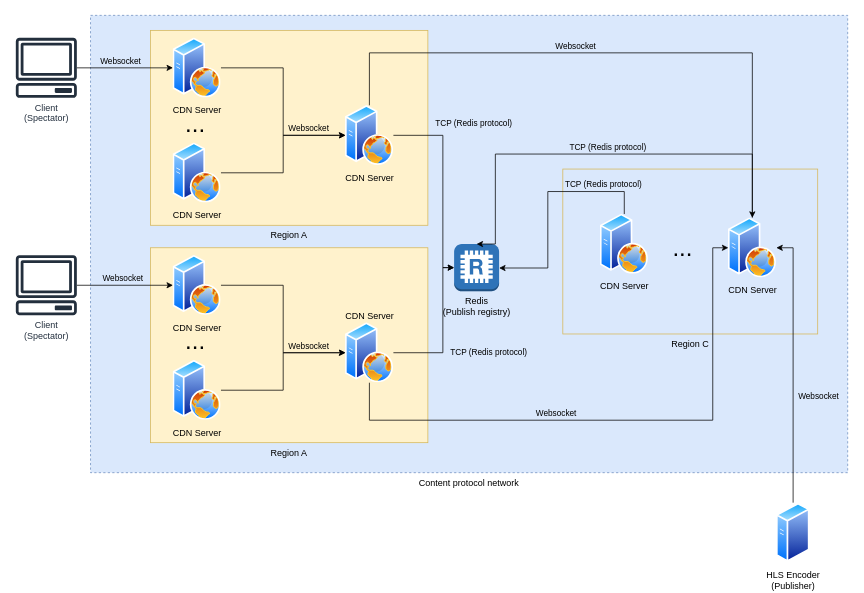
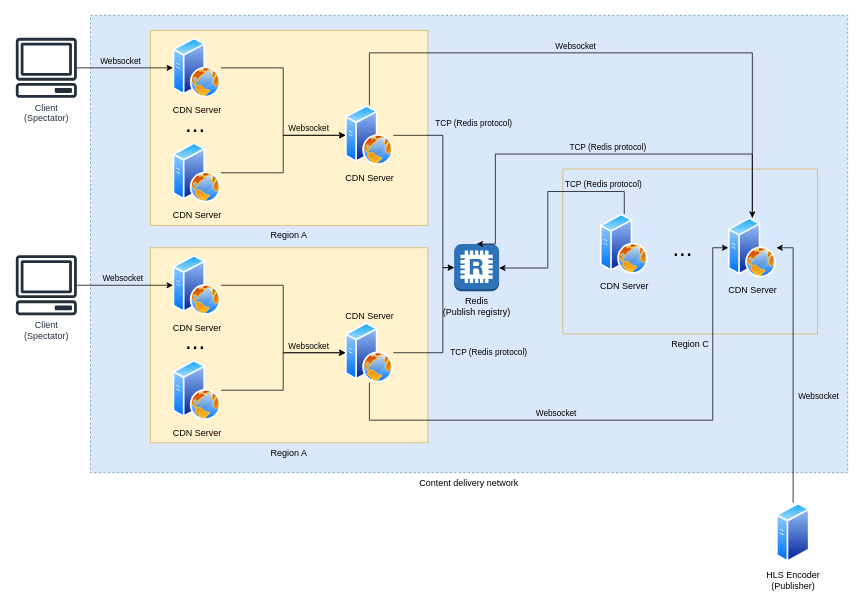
node "Content protocol network": label "Content protocol network" -> "Content delivery network"
